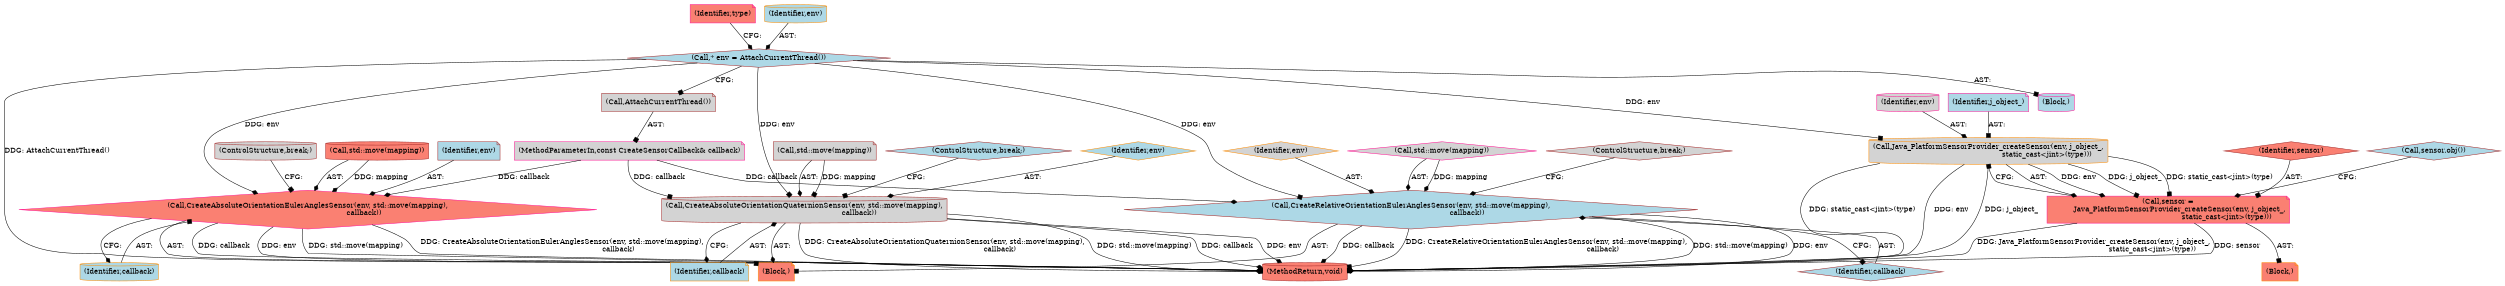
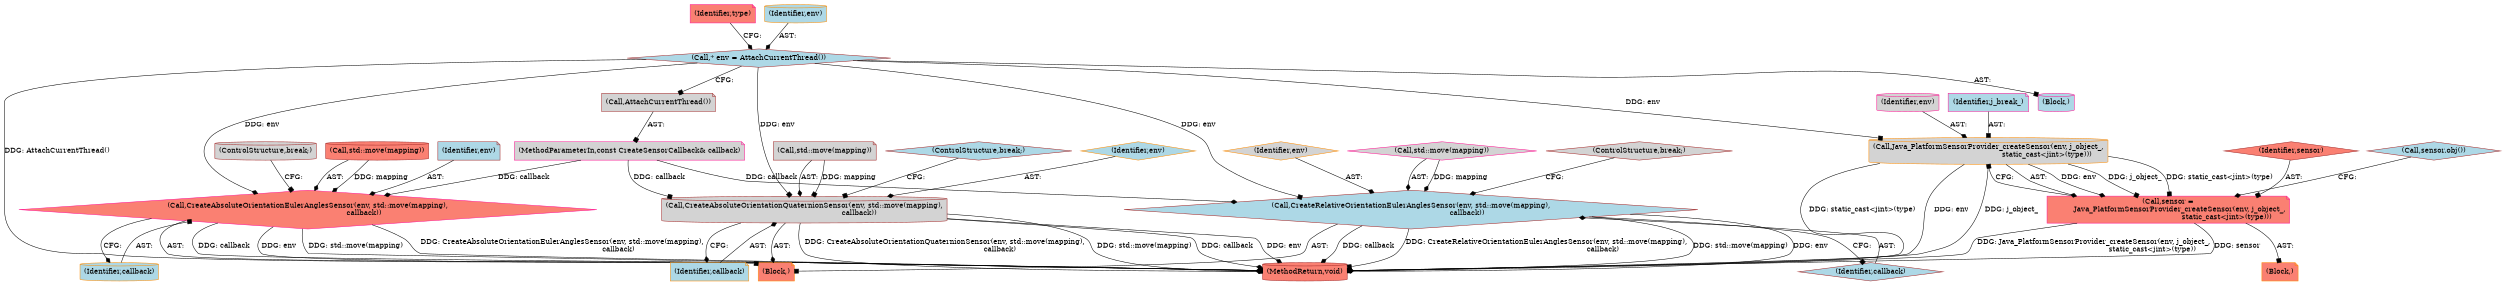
node "(Identifier,j_object_)": label "(Identifier,j_object_)" -> "(Identifier,j_break_)"
